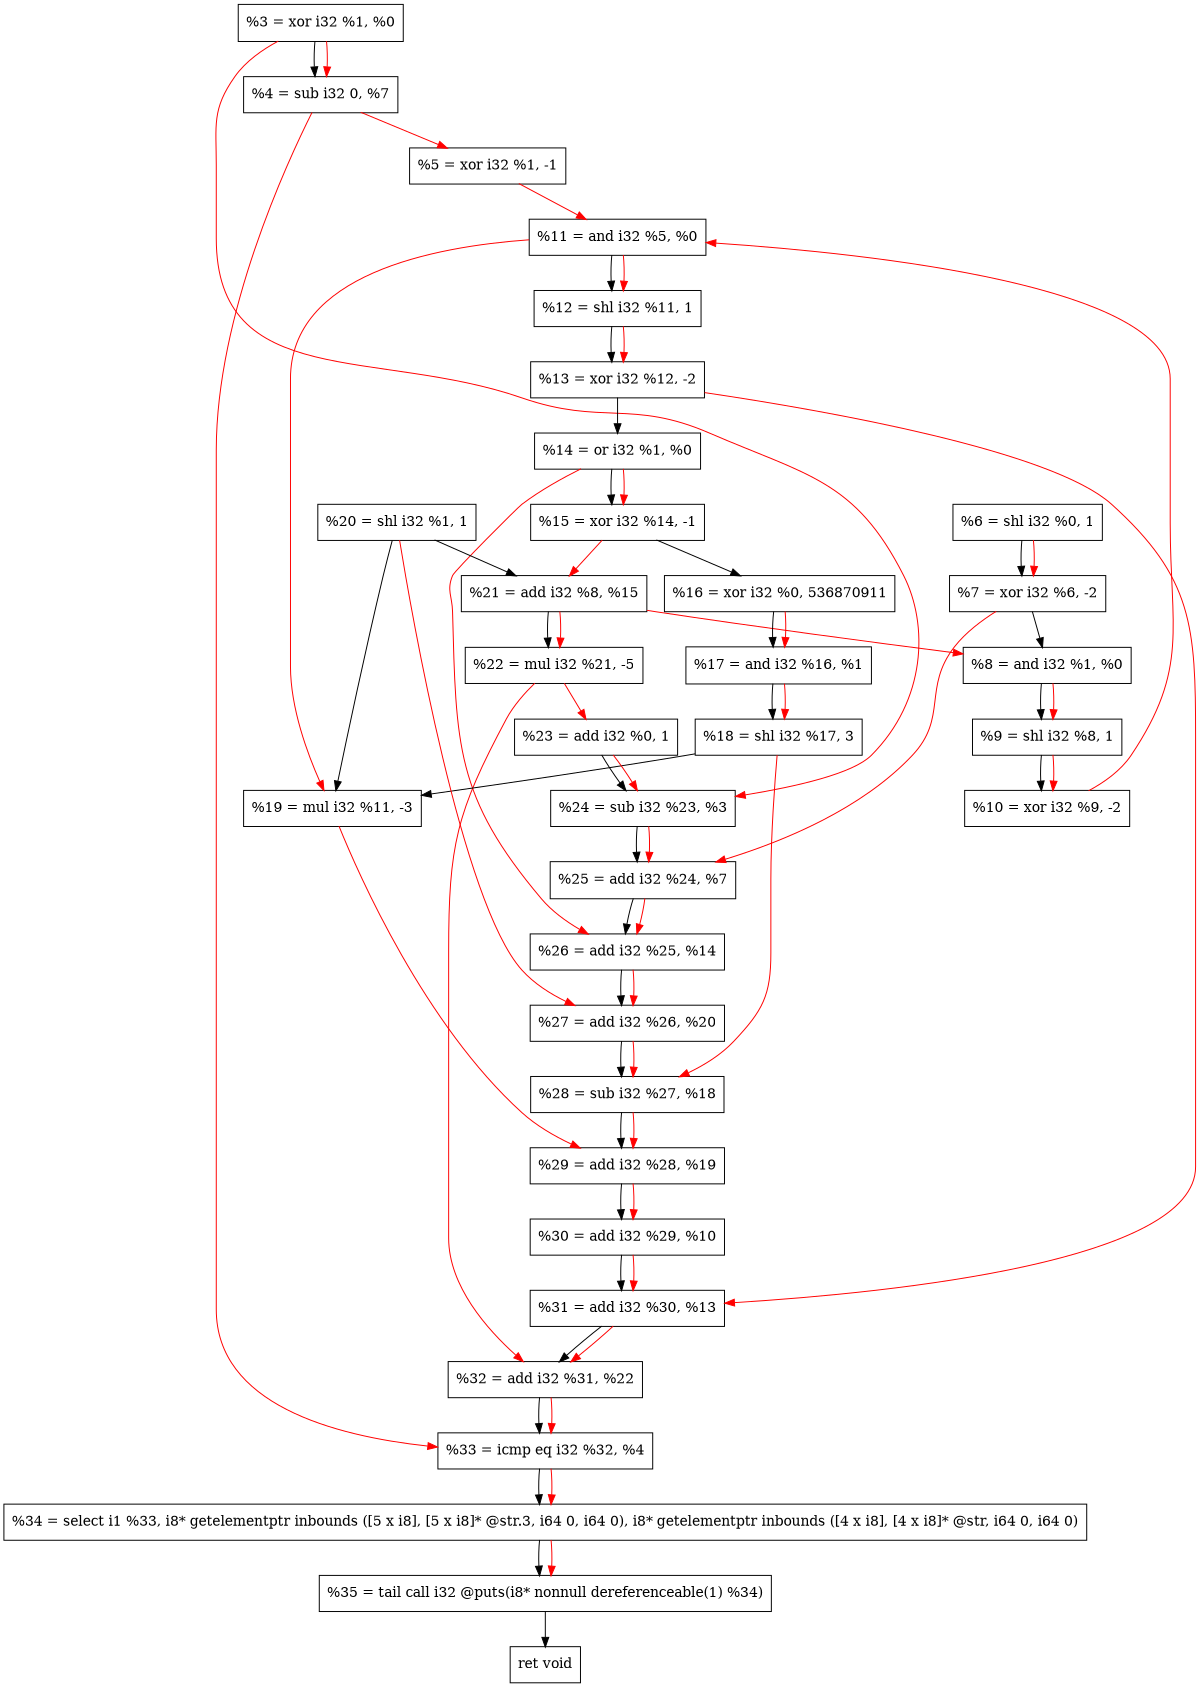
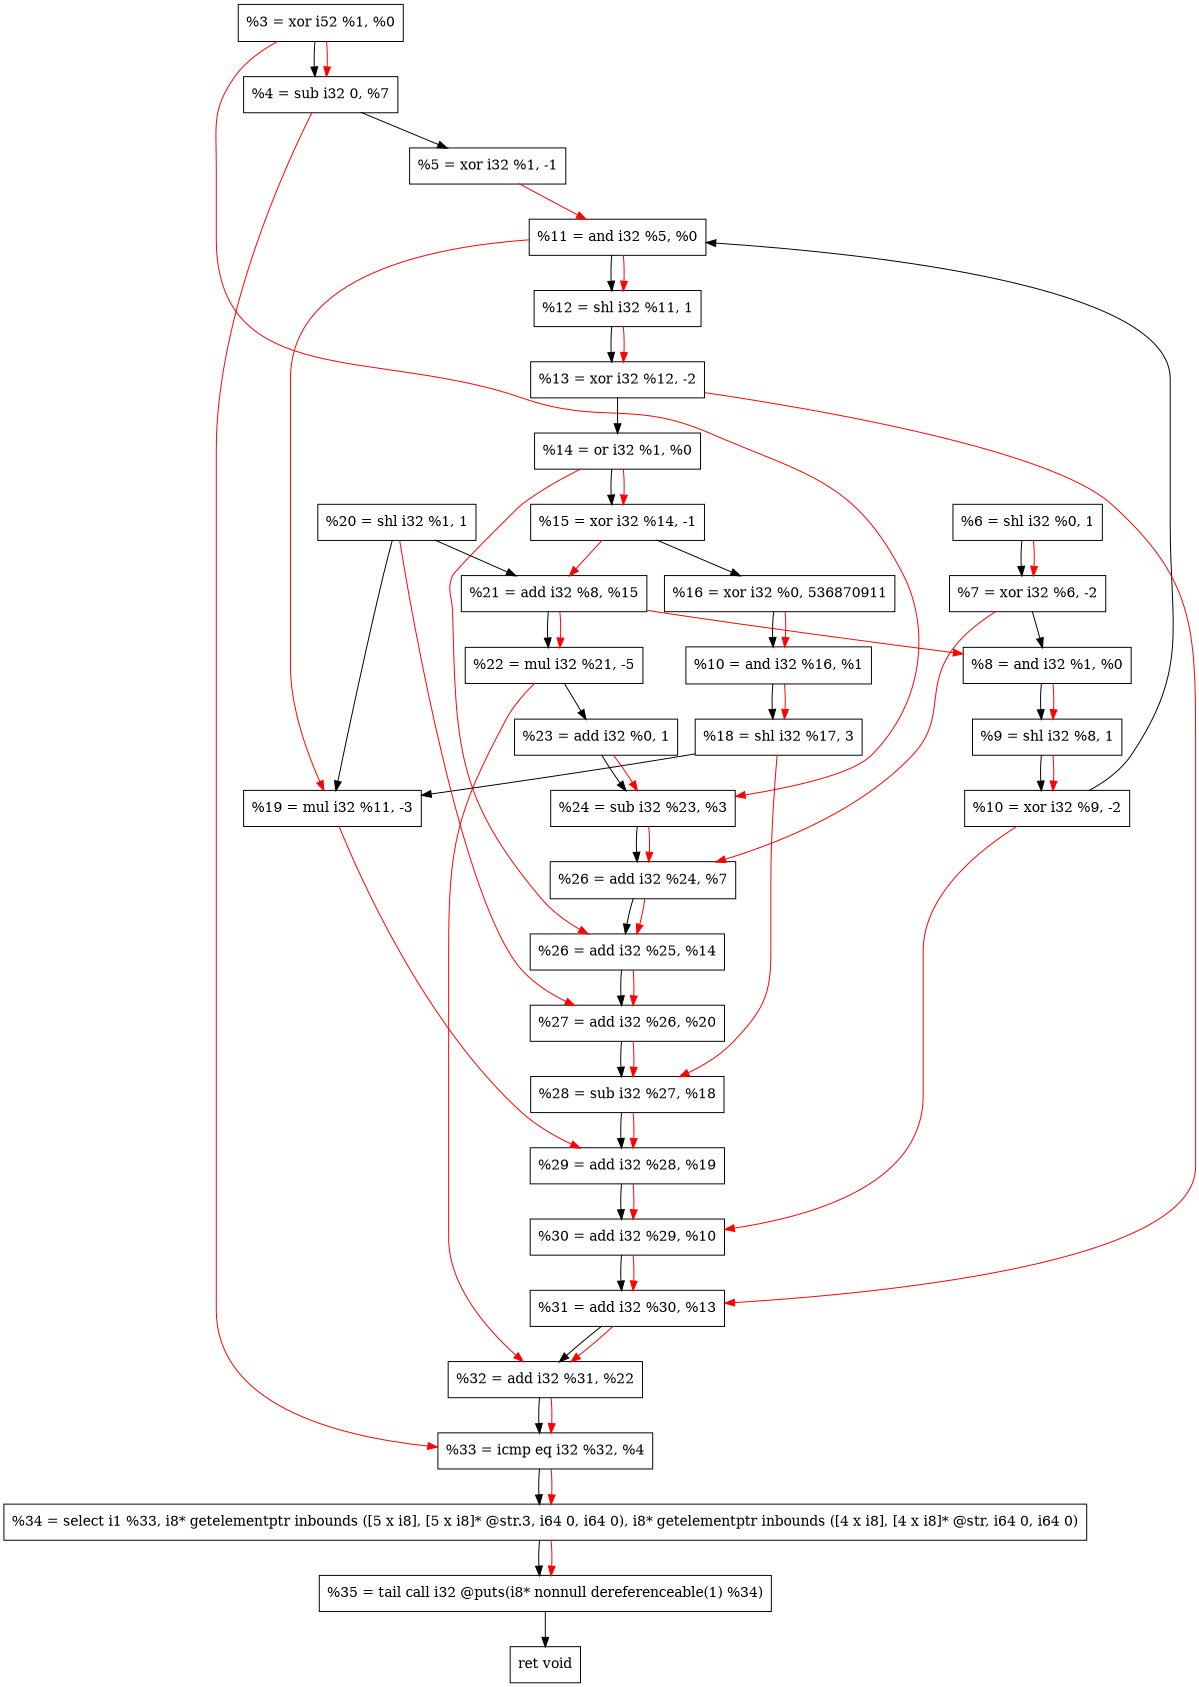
node "%3 = xor i32 %1, %0": label "%3 = xor i32 %1, %0" -> "%3 = xor i52 %1, %0"
edge "%4 = sub i32 0, %7" -> "%5 = xor i32 %1, -1": color red -> black
edge "%10 = xor i32 %9, -2" -> "%11 = and i32 %5, %0": color red -> black
node "%17 = and i32 %16, %1": label "%17 = and i32 %16, %1" -> "%10 = and i32 %16, %1"
edge "%22 = mul i32 %21, -5" -> "%23 = add i32 %0, 1": color red -> black
node "%25 = add i32 %24, %7": label "%25 = add i32 %24, %7" -> "%26 = add i32 %24, %7"
edge "%10 = xor i32 %9, -2" -> "%30 = add i32 %29, %10": added
